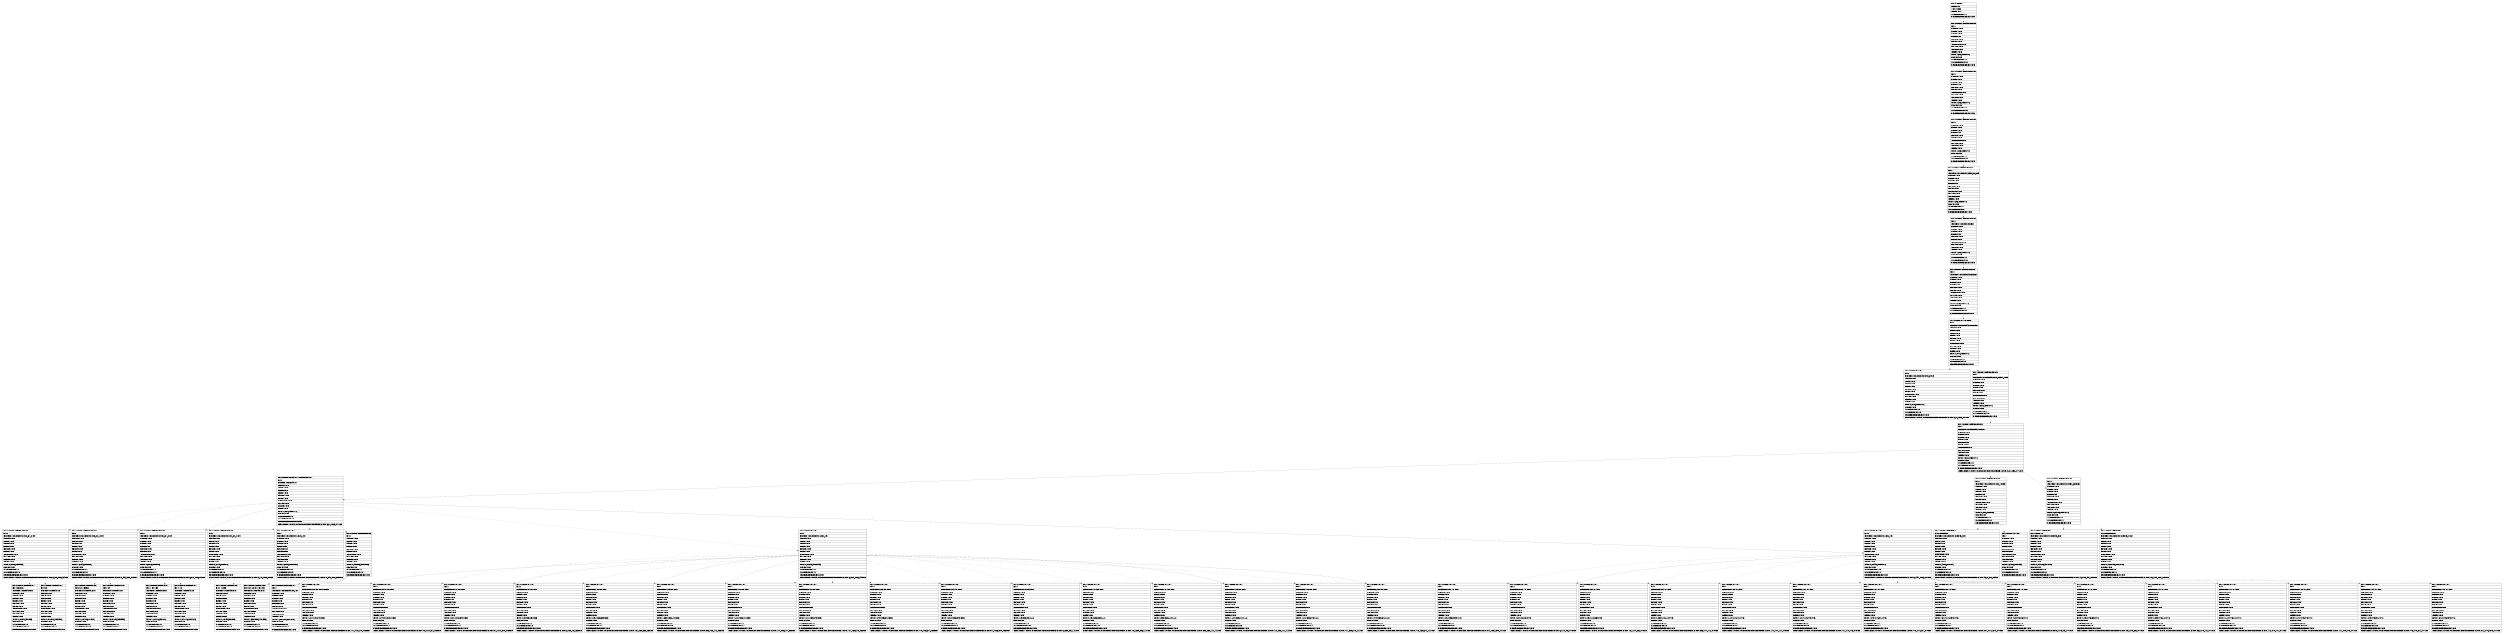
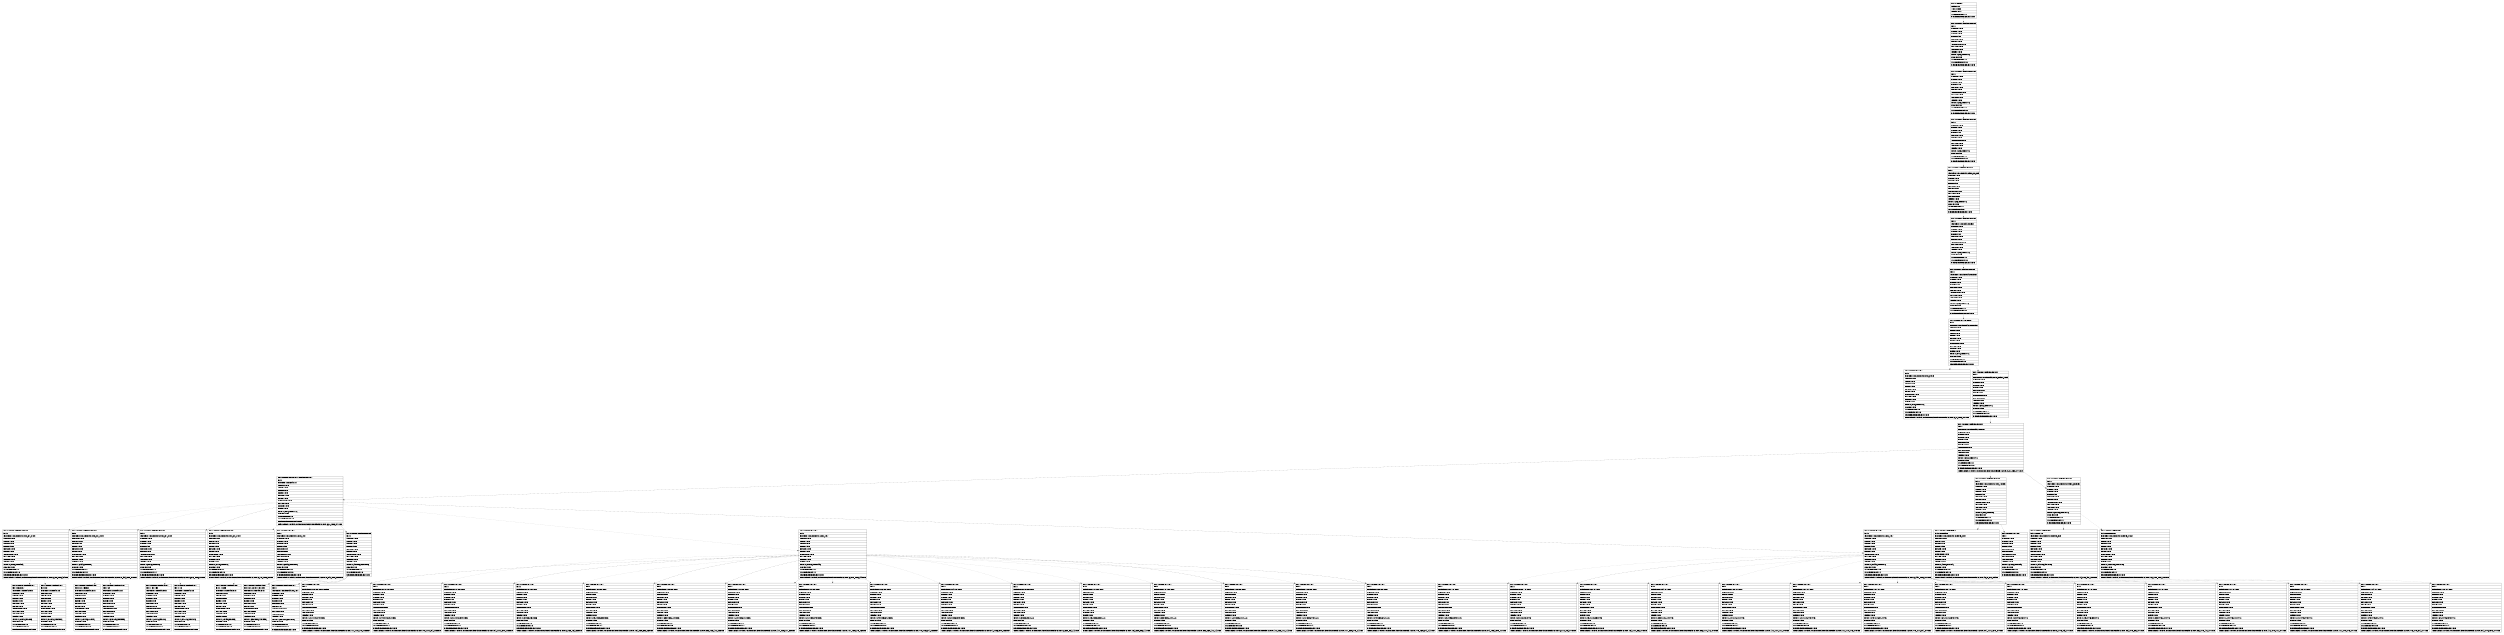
node "class = android.widget.ImageView": text "focused = false" -> "focused = ios"
